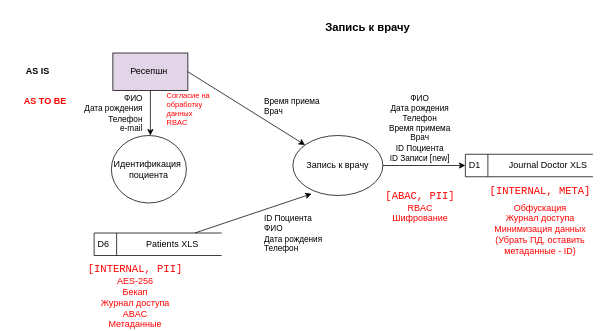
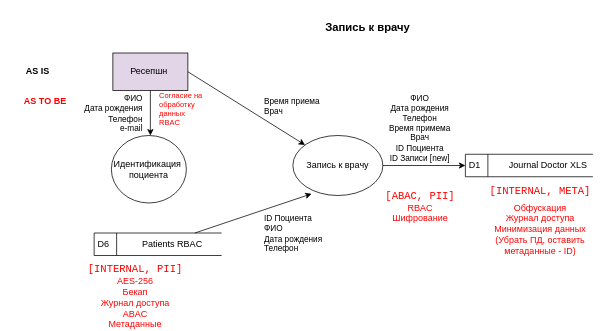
node "Согласие на обработку данных RBAC": moved (188, 109) -> (180, 109)
node "Patients XLS": label "Patients XLS" -> "Patients RBAC"
